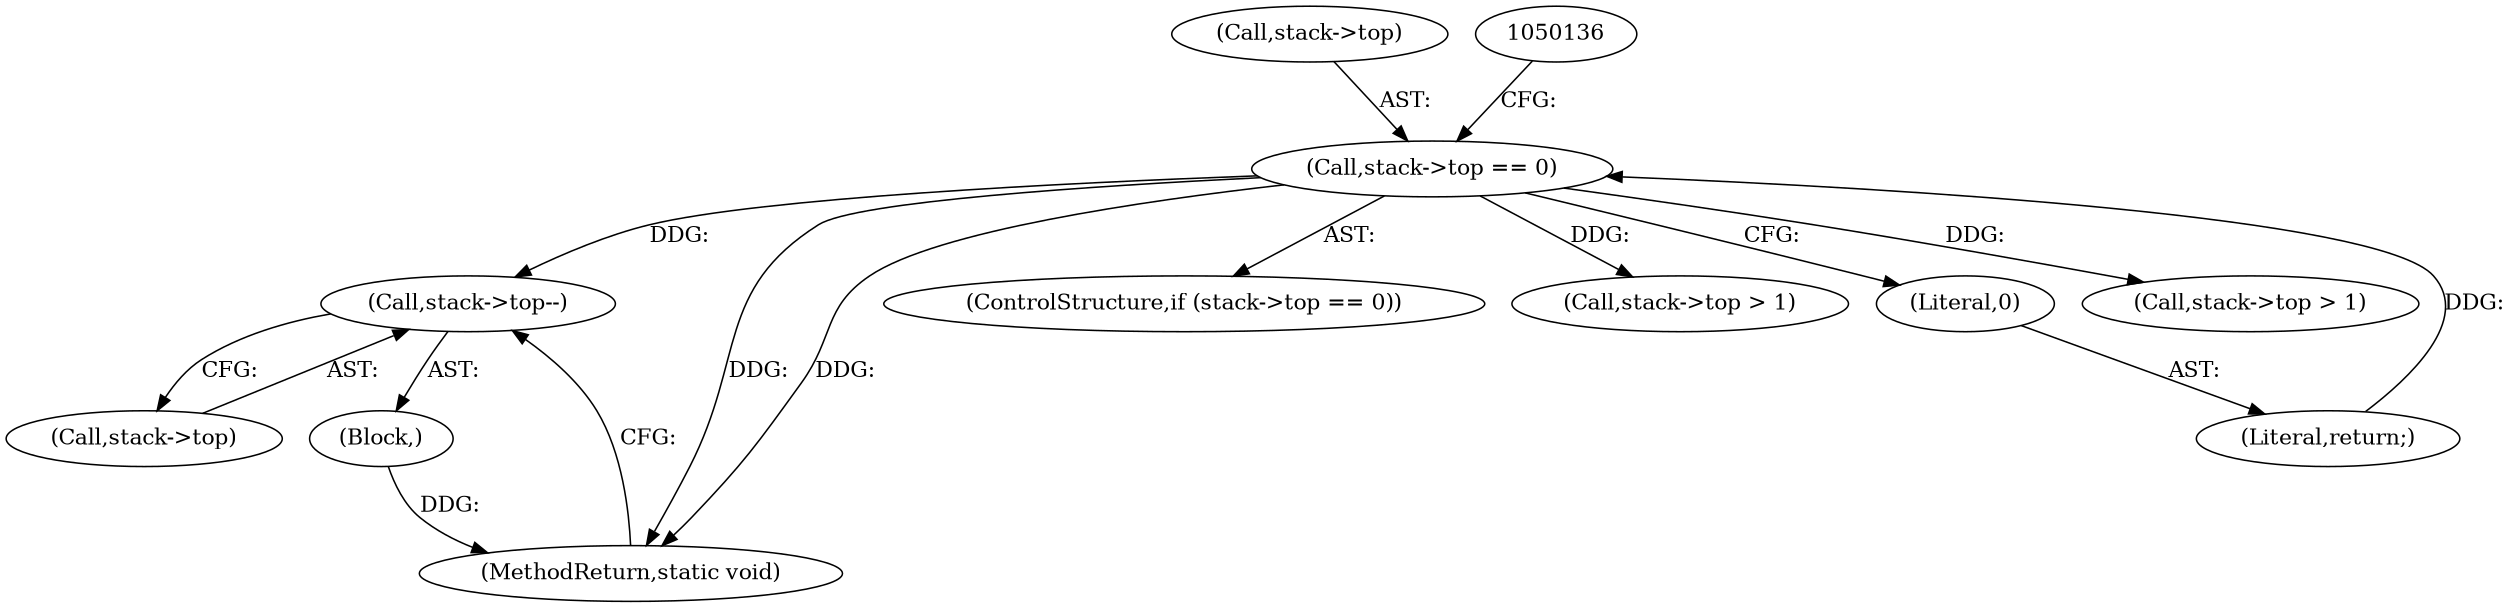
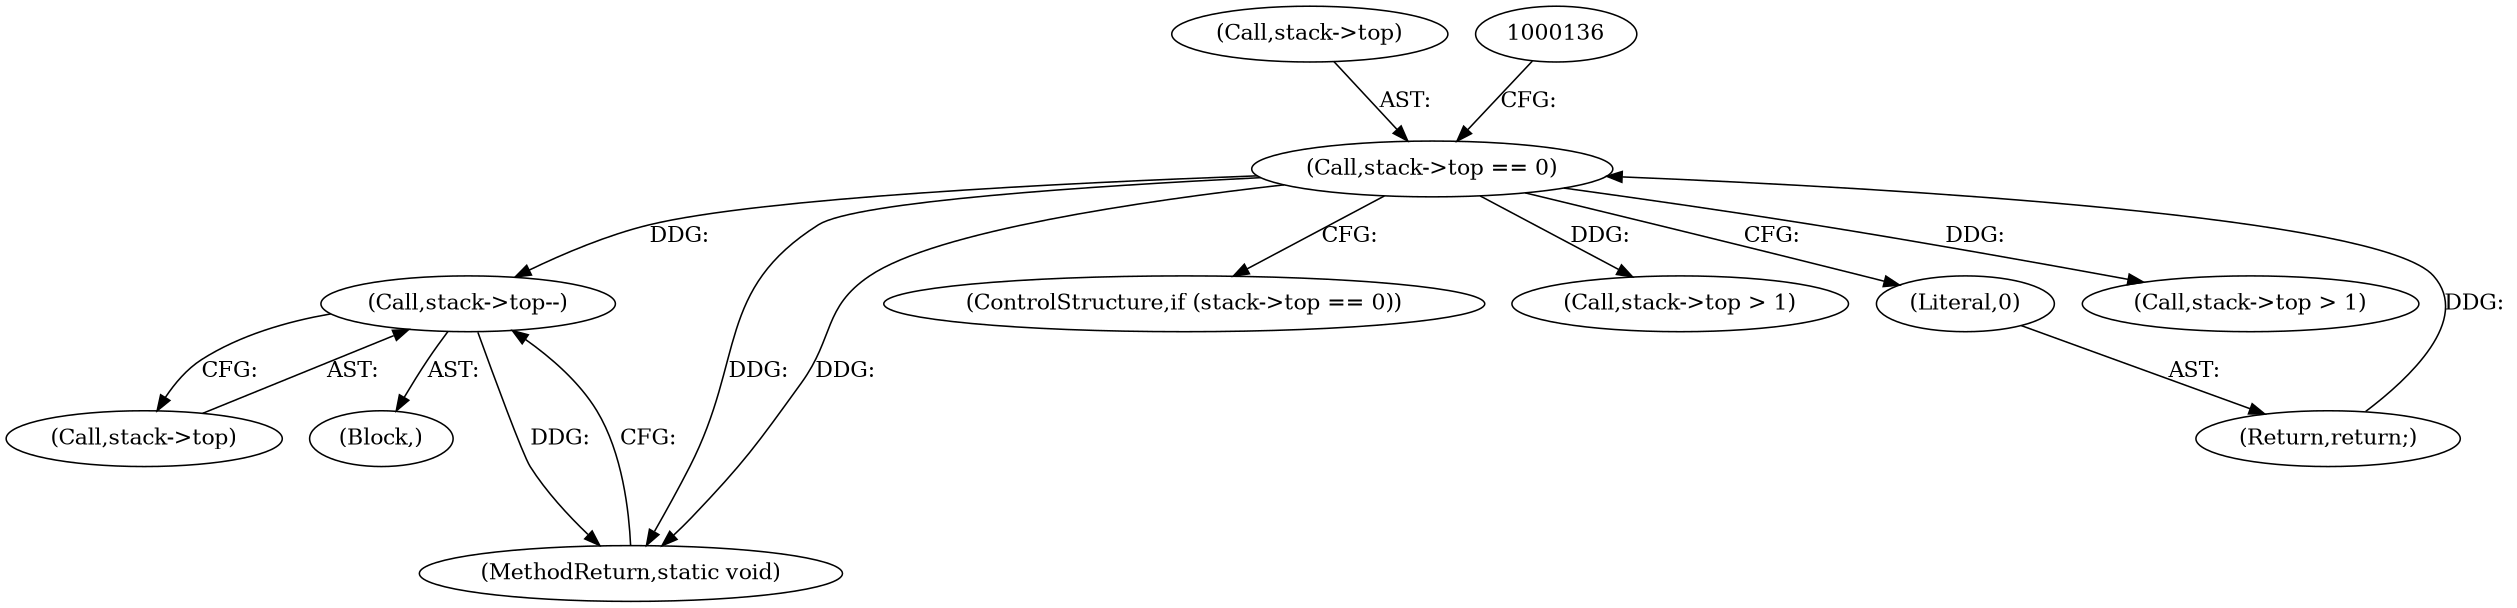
node "1050136": label "1050136" -> "1000136"
edge "(Call,stack->top == 0)" -> "(ControlStructure,if (stack->top == 0))": label "AST: " -> "CFG: "
node "(Literal,return;)": label "(Literal,return;)" -> "(Return,return;)"
edge "(Block,)" -> "(MethodReturn,static void)": now "(Call,stack->top--)" -> "(MethodReturn,static void)"
